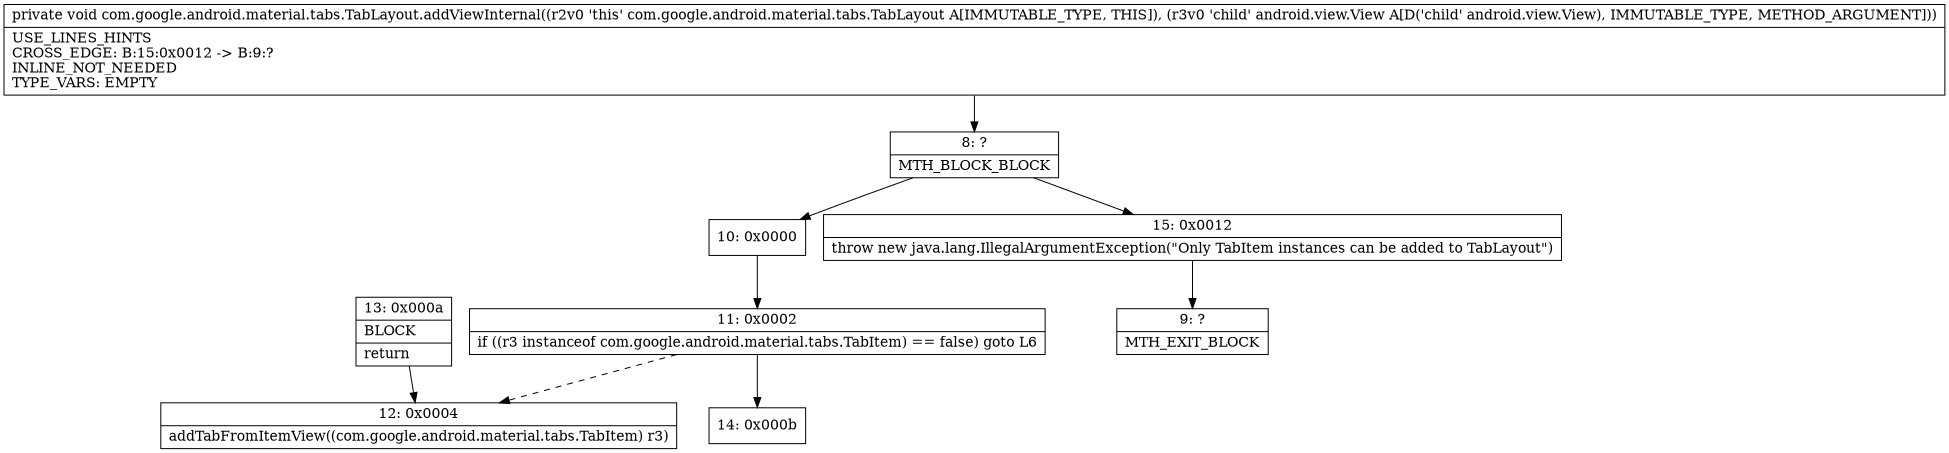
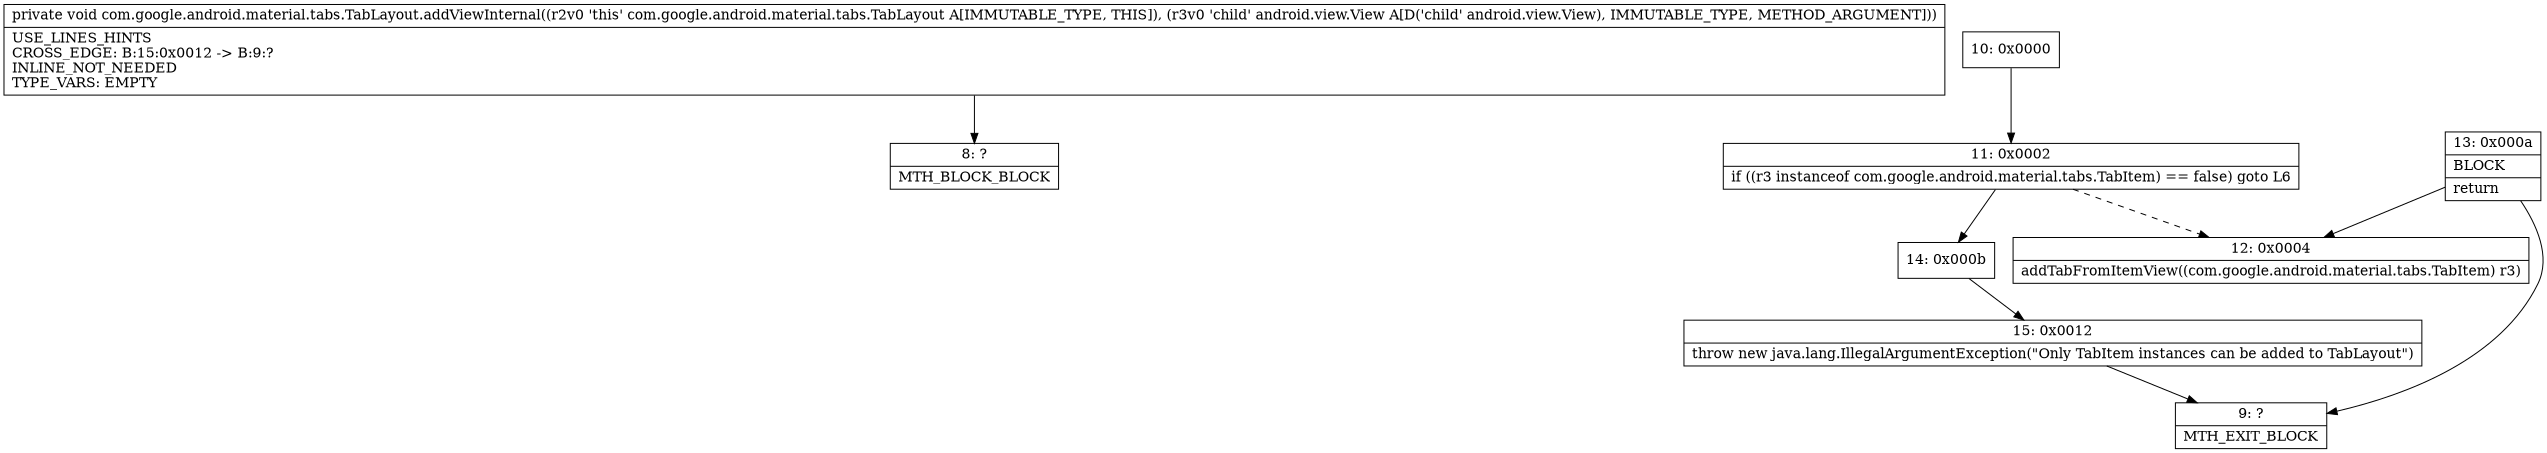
edge "8: ?" -> "15: 0x0012": now "14: 0x000b" -> "15: 0x0012"
edge "8: ?" -> "10: 0x0000": removed
edge "13: 0x000a" -> "9: ?": added
